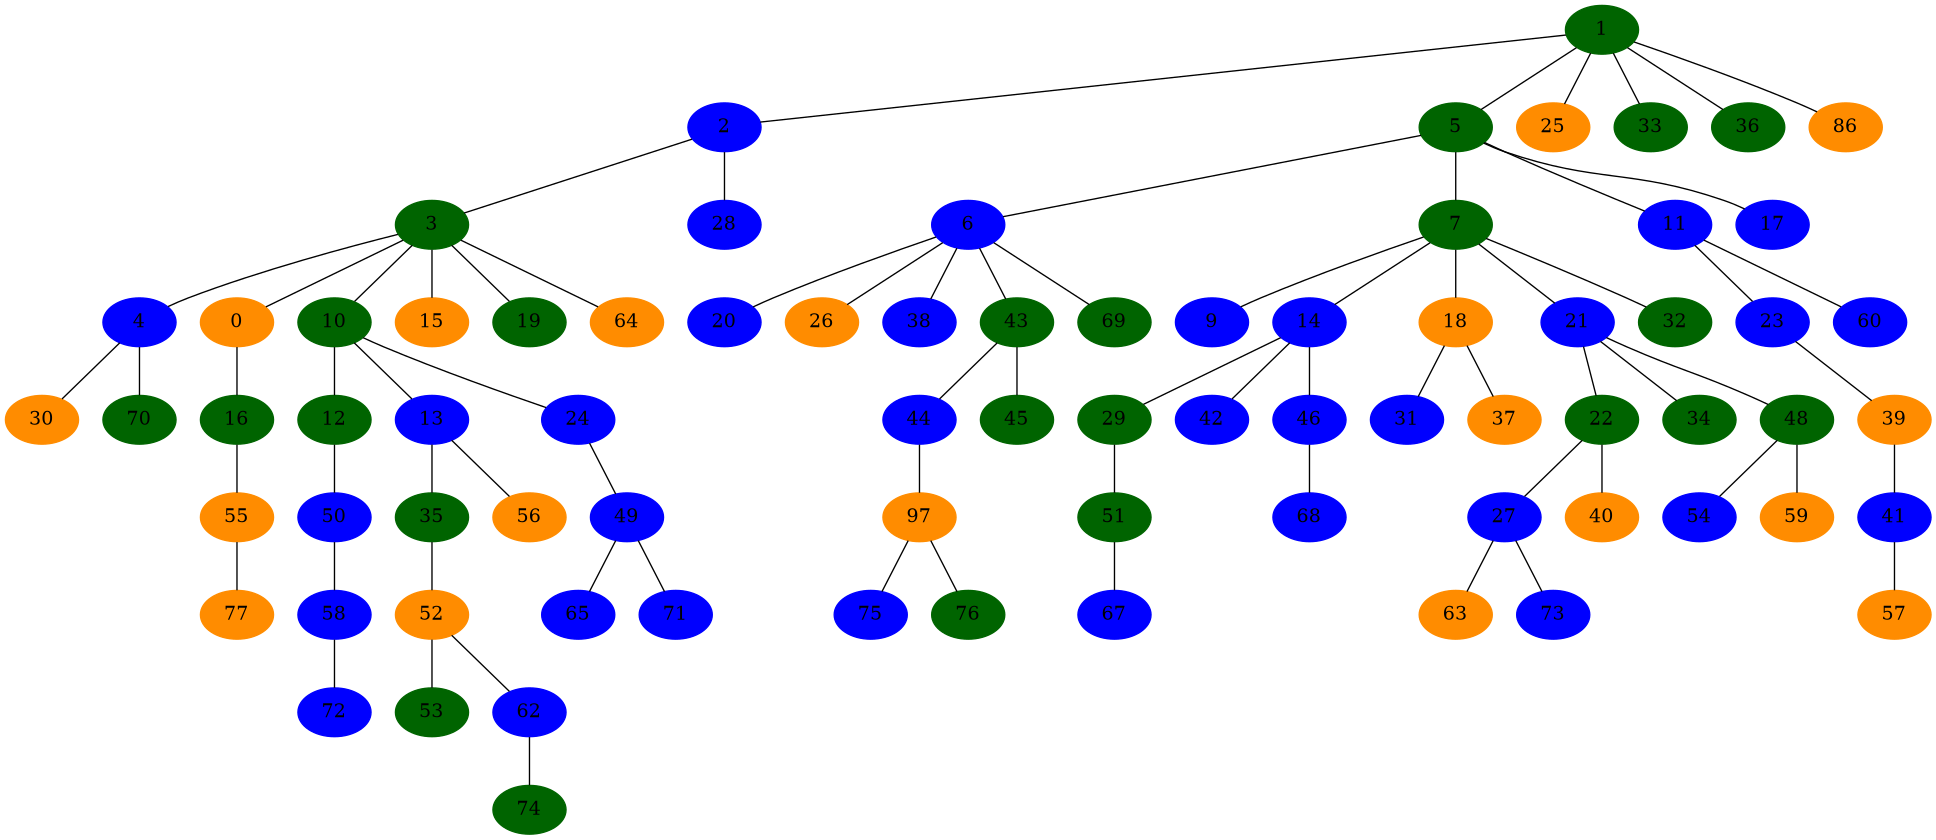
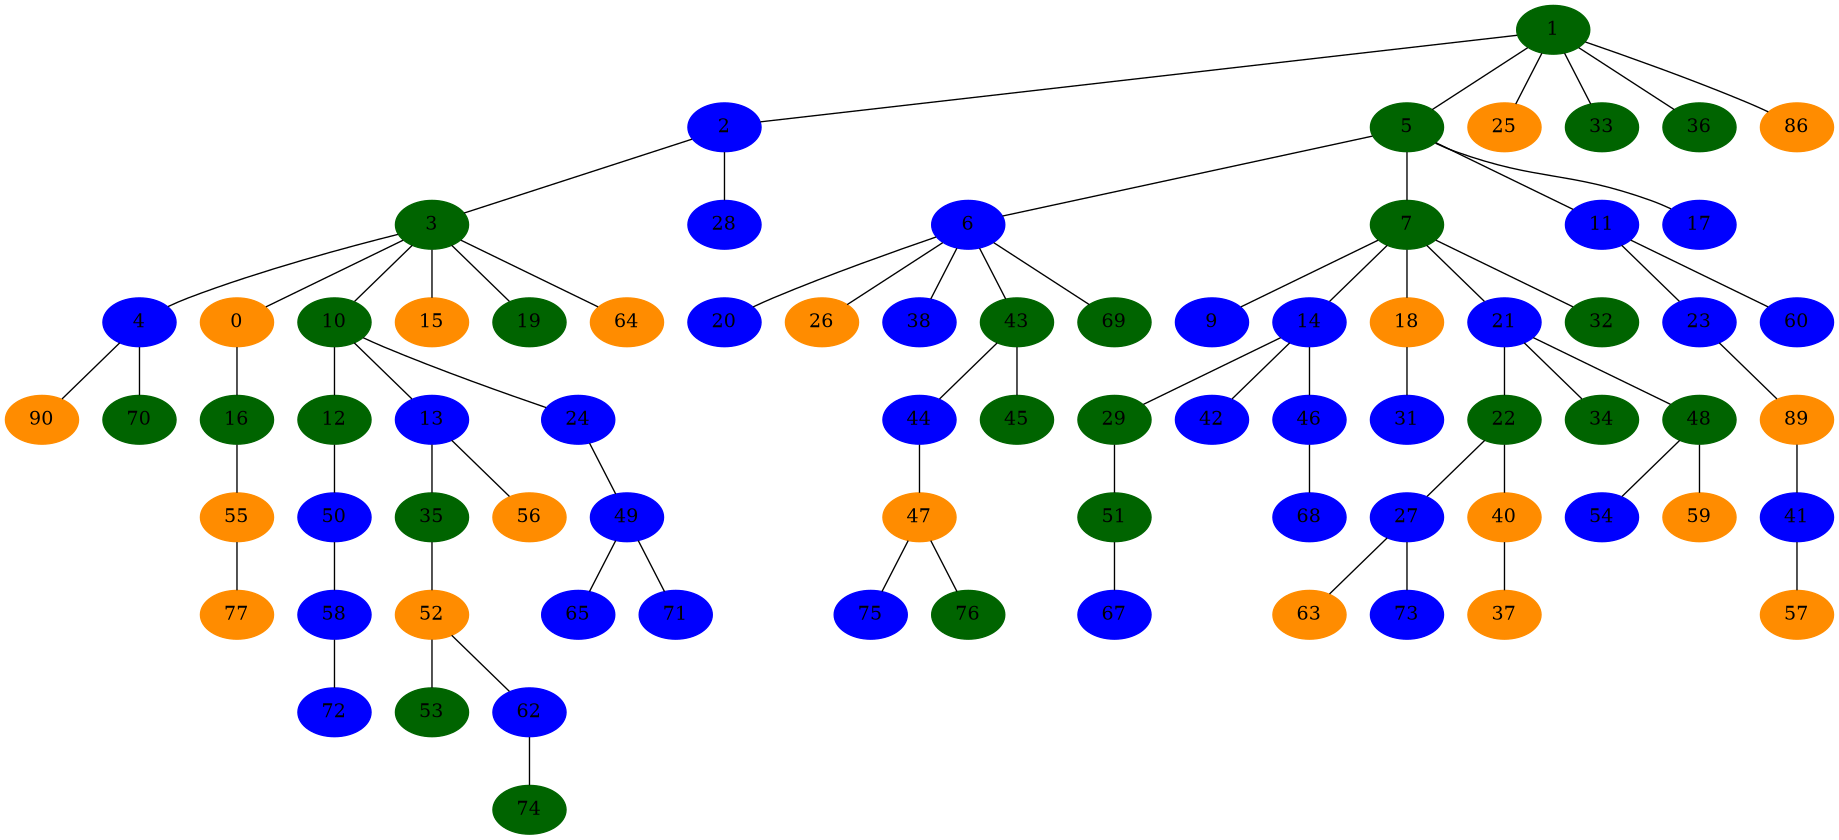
edge "18" -- "37": now "40" -- "37"
node "30": label "30" -> "90"
node "39": label "39" -> "89"
node "97": label "97" -> "47"
